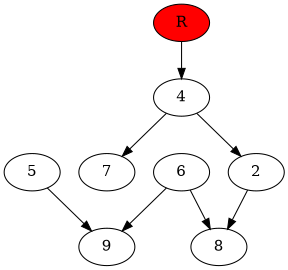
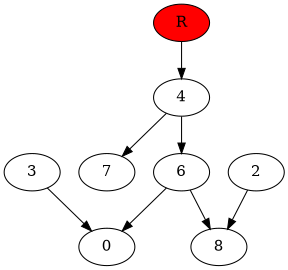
edge "4" -> "2": now "4" -> "6"
node "5": label "5" -> "3"
node "9": label "9" -> "0"
